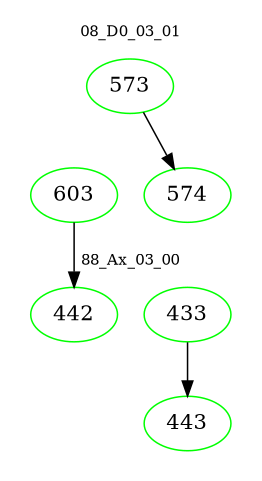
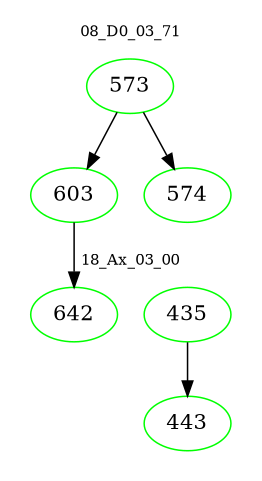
cluster "08_D0_03_01": label "08_D0_03_01" -> "08_D0_03_71"
edge "573" -> "603": added
cluster "88_Ax_03_00": label "88_Ax_03_00" -> "18_Ax_03_00"
node "442": label "442" -> "642"
node "433": label "433" -> "435"
